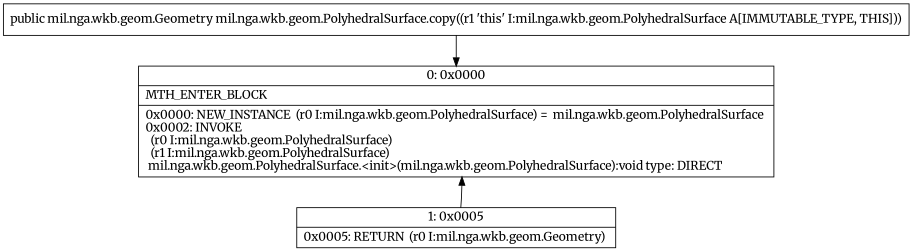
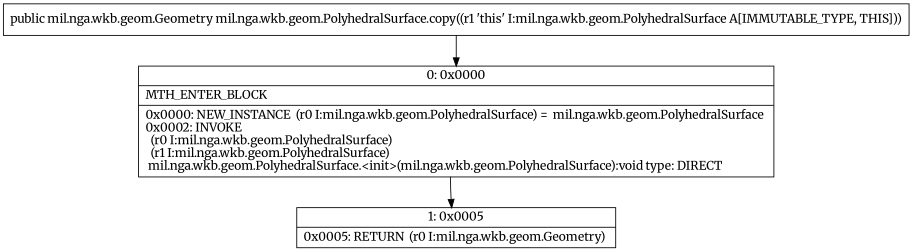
edge "1: 0x0005" -> "0: 0x0000": reversed
